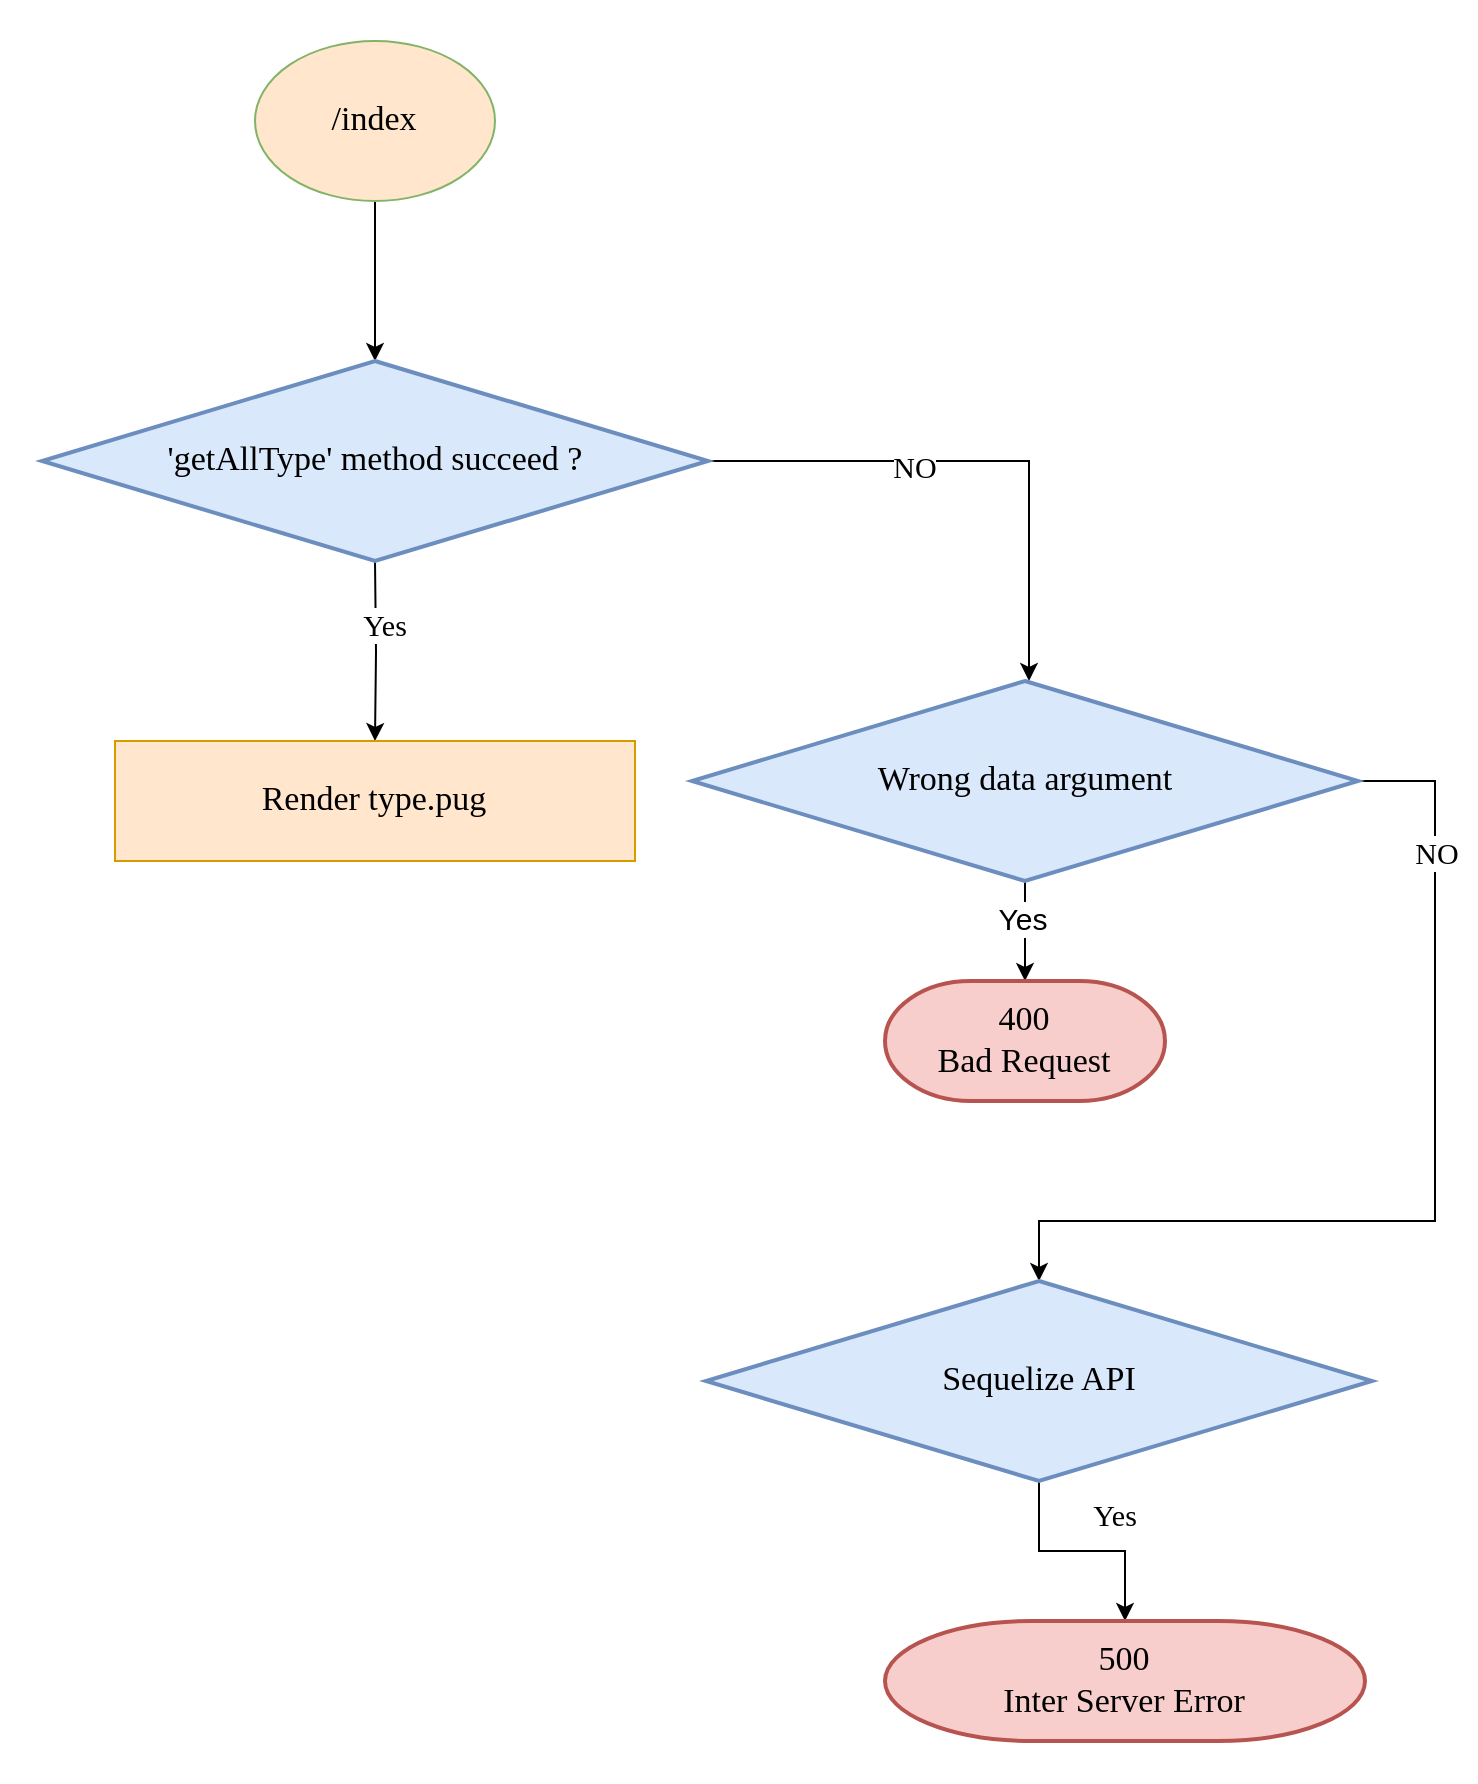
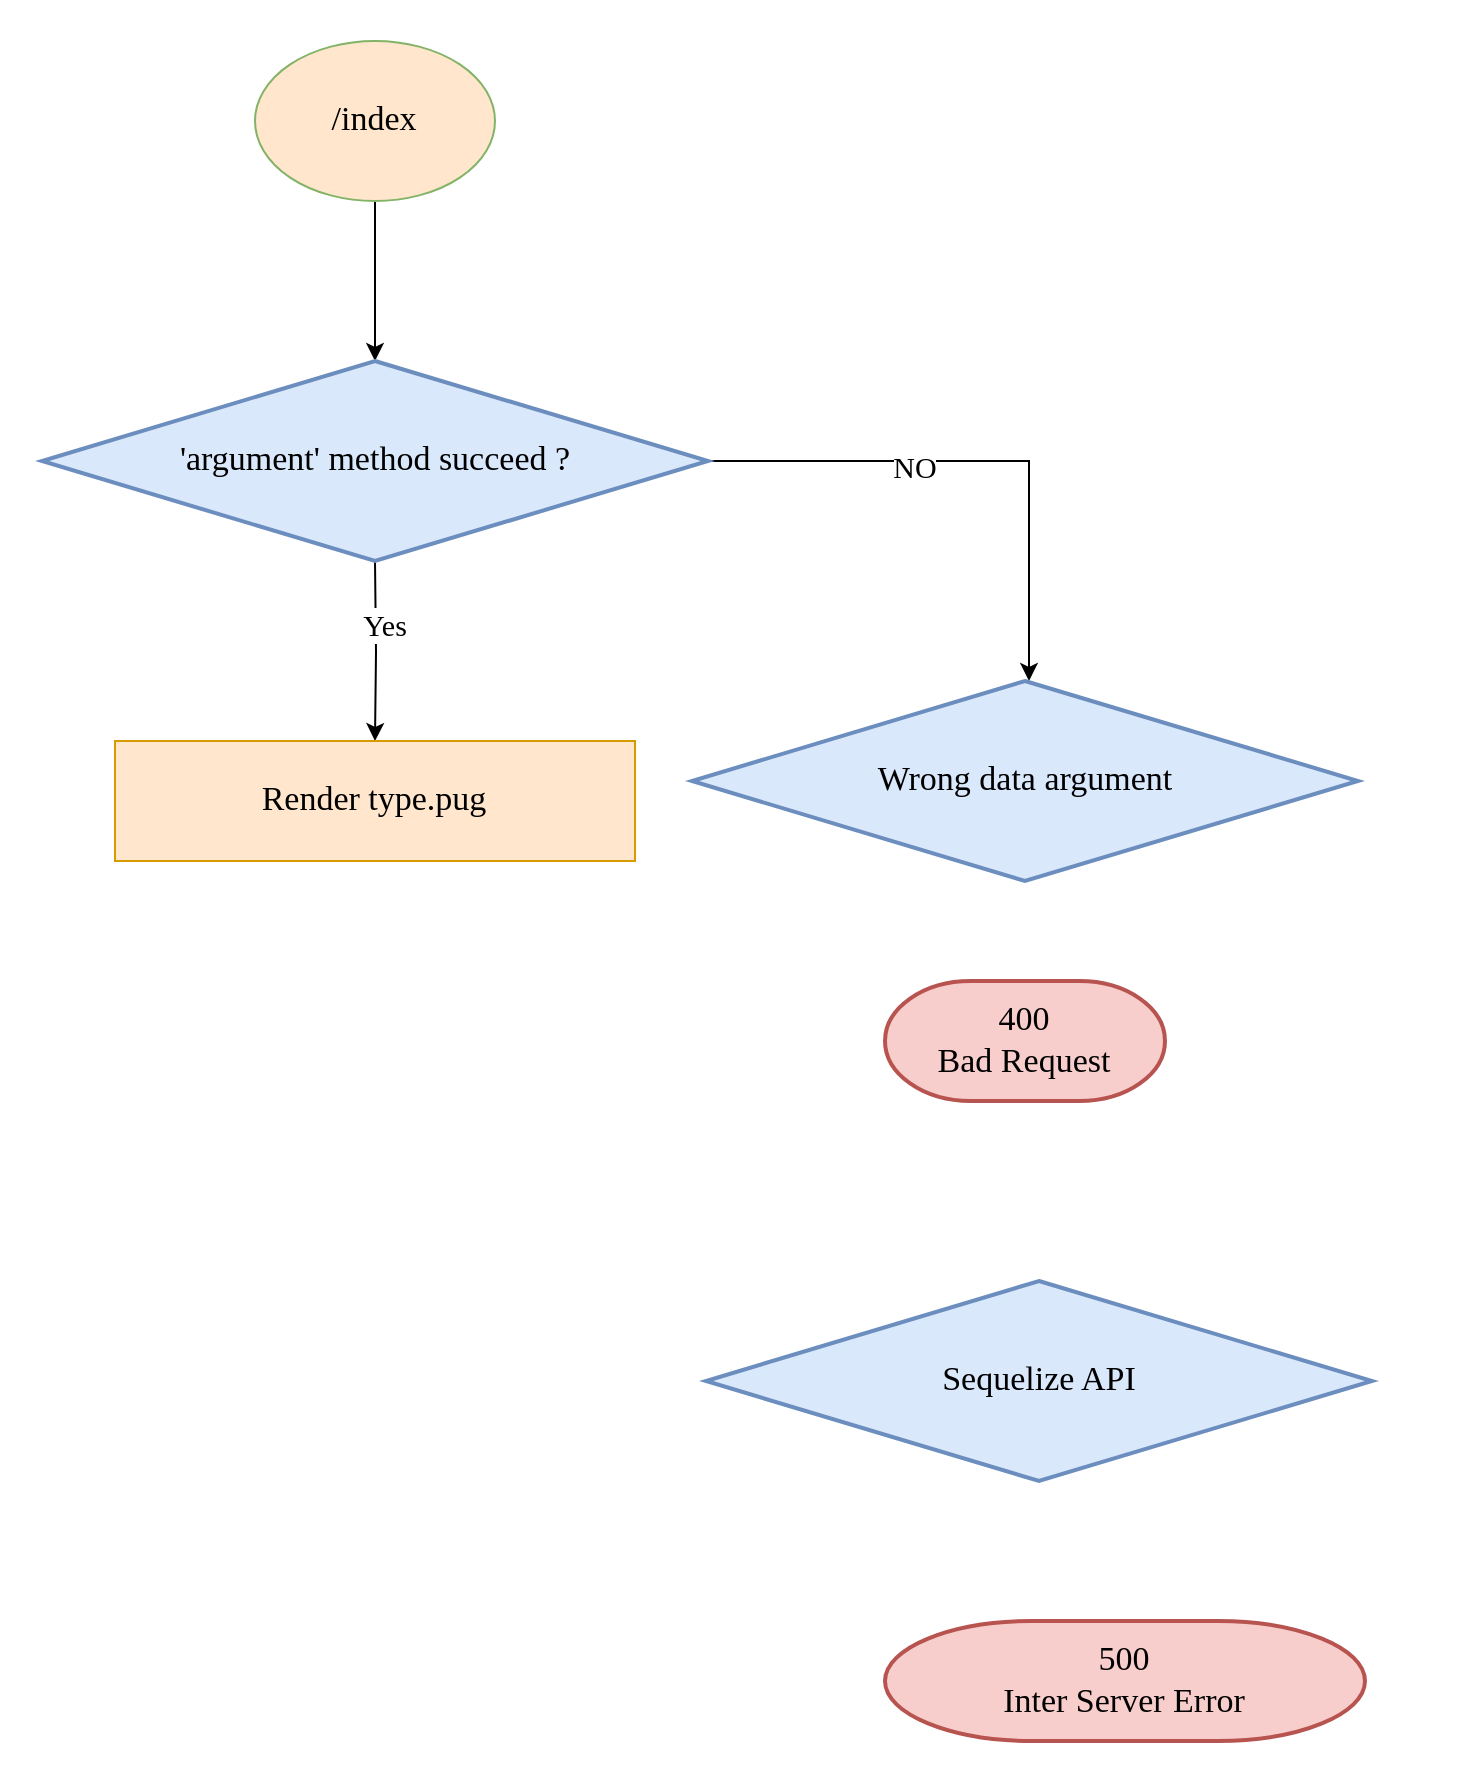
node "'getAllType' method succeed ?": label "'getAllType' method succeed ?" -> "'argument' method succeed ?"
edge "Wrong data argument" -> "400 Bad Request": removed, label "Yes"
edge "Wrong data argument" -> "Sequelize API": removed, label "NO"
edge "Sequelize API" -> "500 Inter Server Error": removed, label "Yes"
